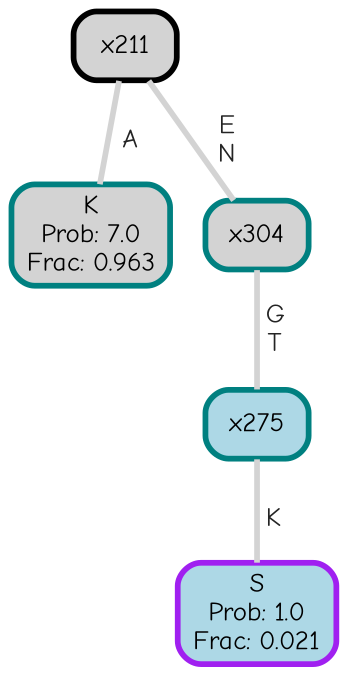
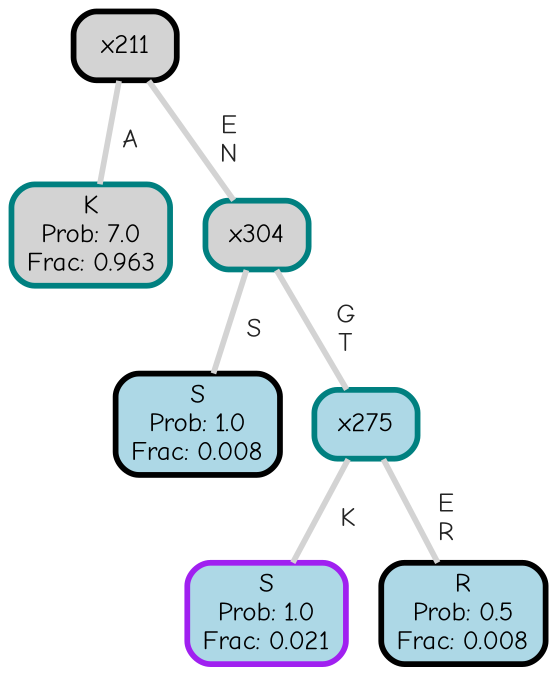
node "S Prob: 1.0 Frac: 0.008": added
node "R Prob: 0.5 Frac: 0.008": added
